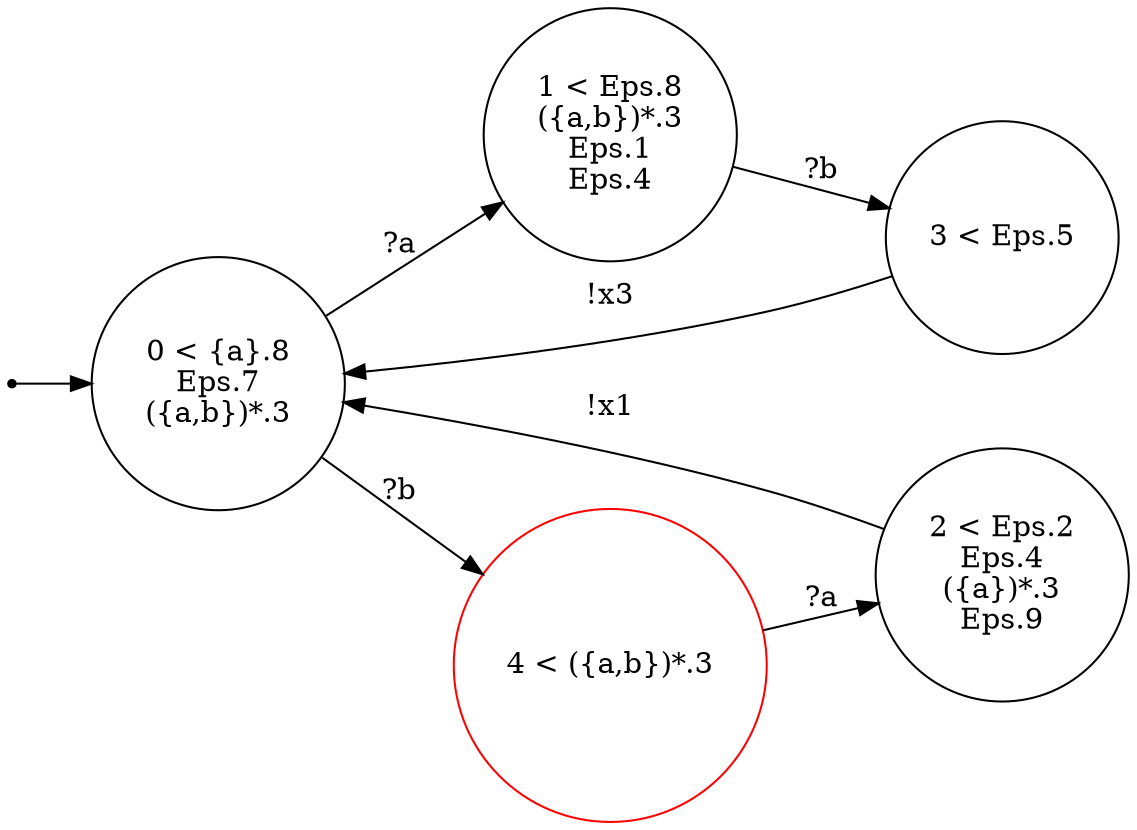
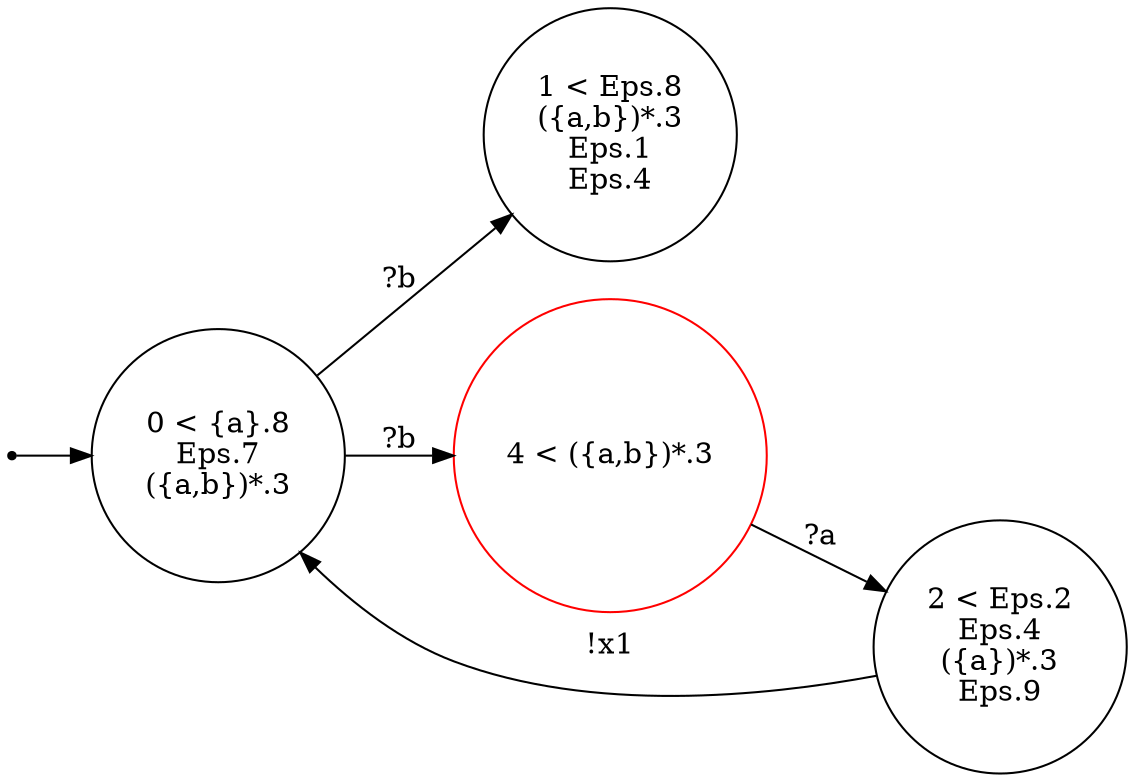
node "3 < Eps.5": removed
edge "0 < {a}.8 Eps.7 ({a,b})*.3" -> "1 < Eps.8 ({a,b})*.3 Eps.1 Eps.4": label "?a" -> "?b"
